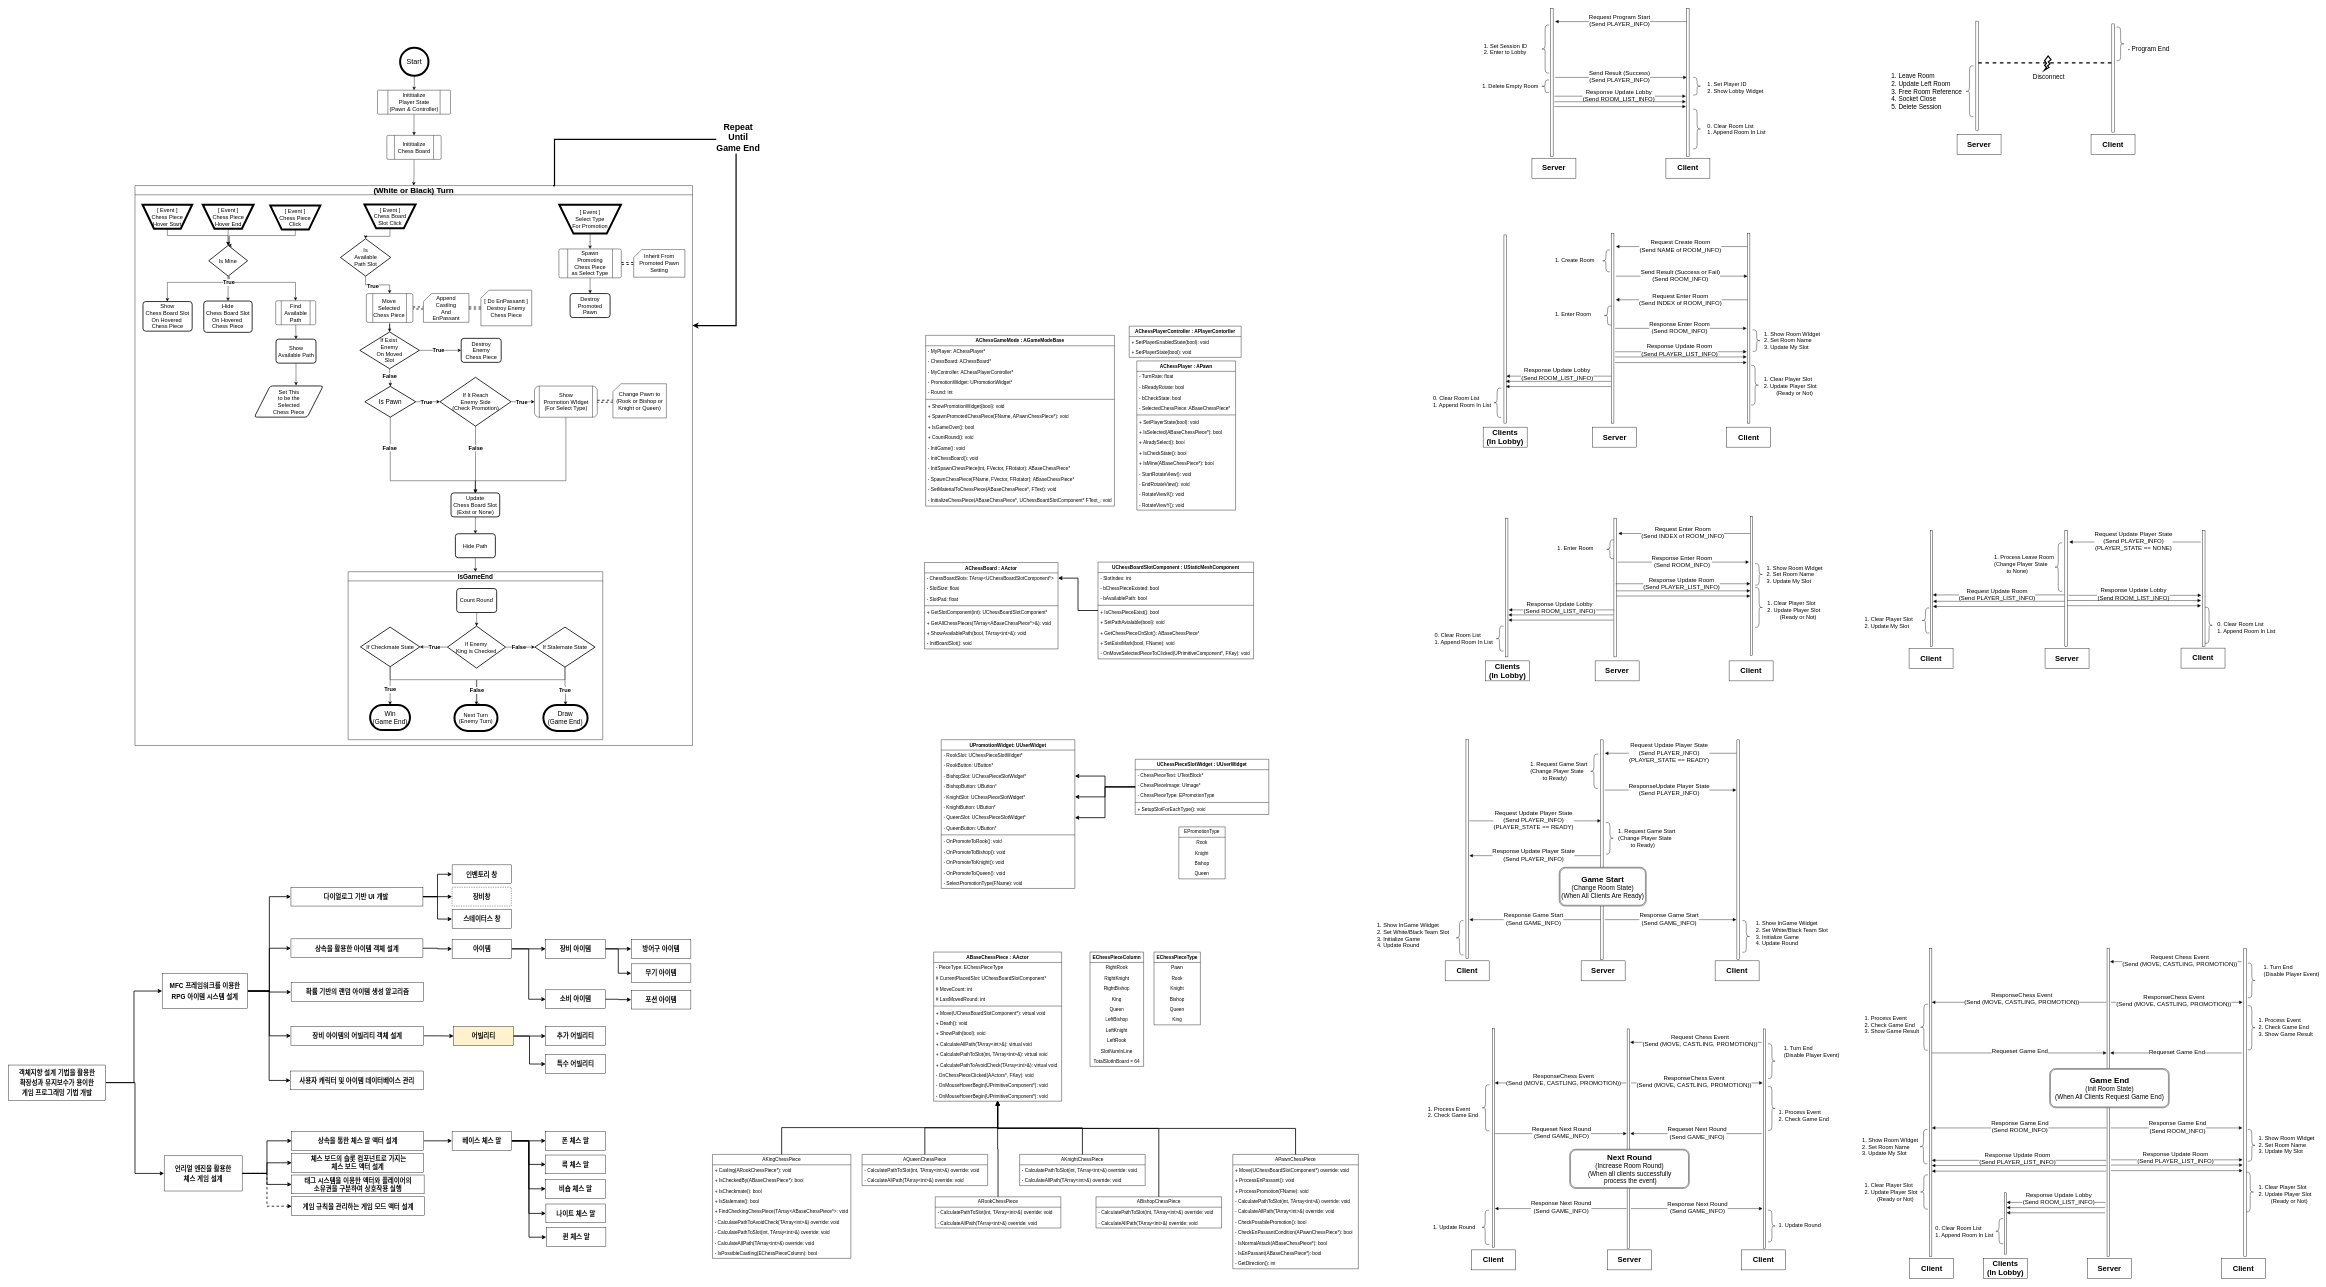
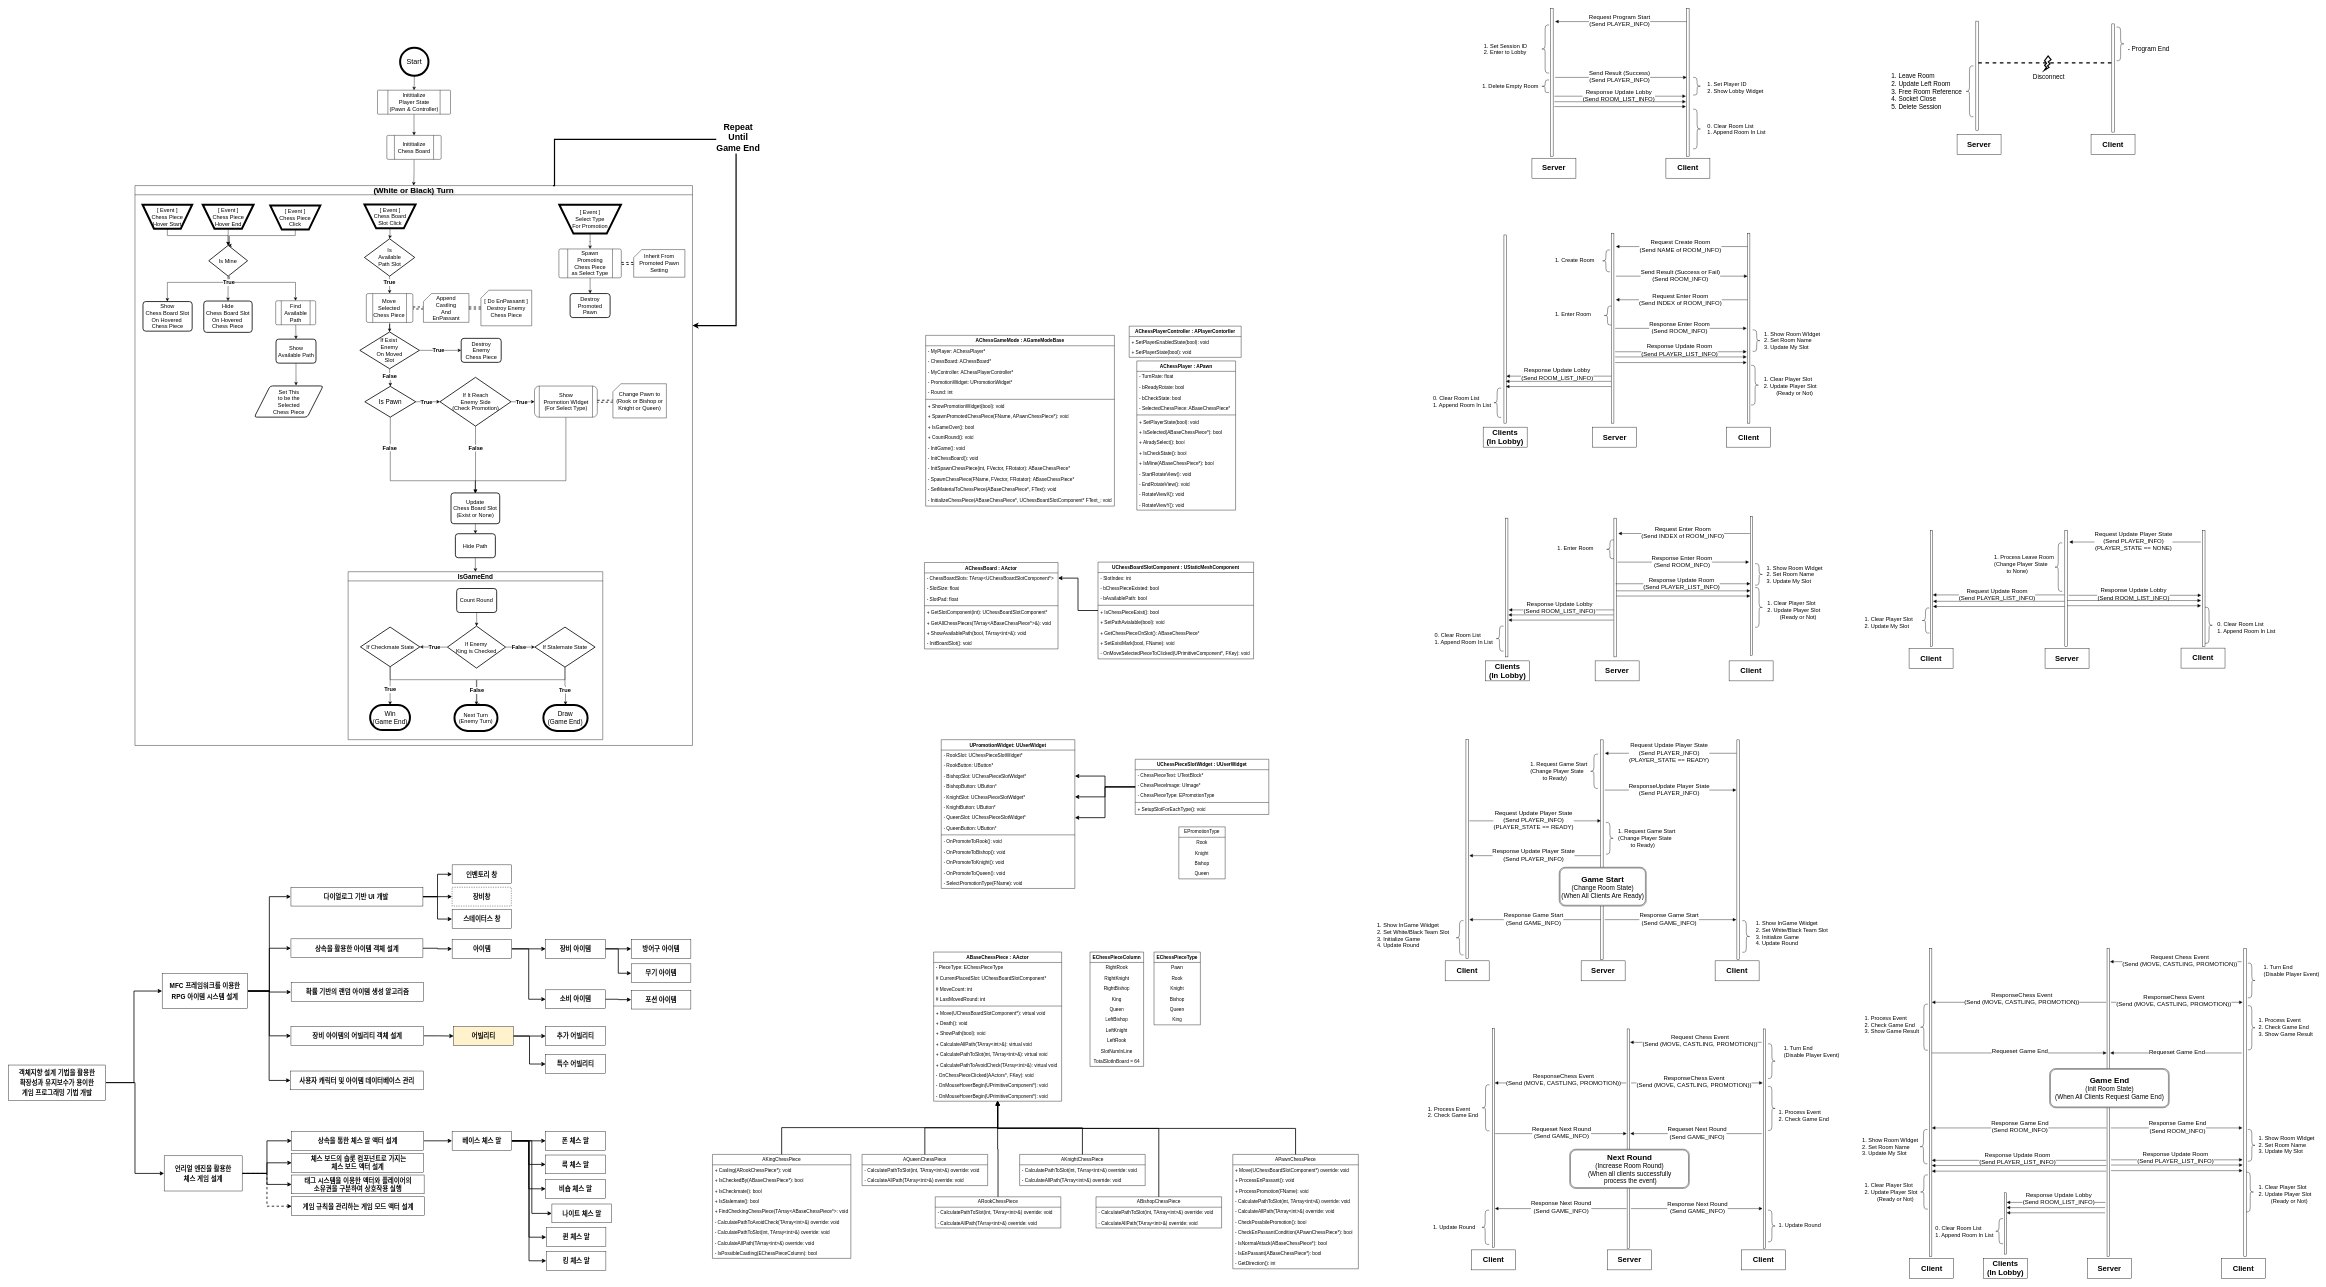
node "Is Available Path Slot": moved (366, 258) -> (390, 258)
node "Update Chess Board Slot (Exist or None)": size 49x24 -> 49x31
node "나이트 체스 말": moved (576, 1214) -> (582, 1214)
edge "베이스 체스 말" -> "킹 체스 말": added
node "킹 체스 말": added
